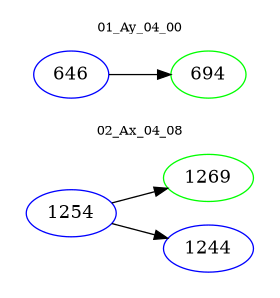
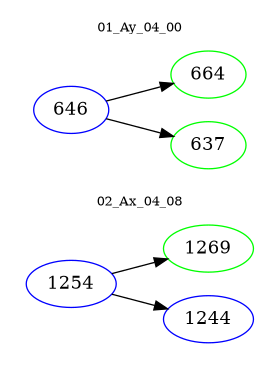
node "694": label "694" -> "664"
node "637": added
